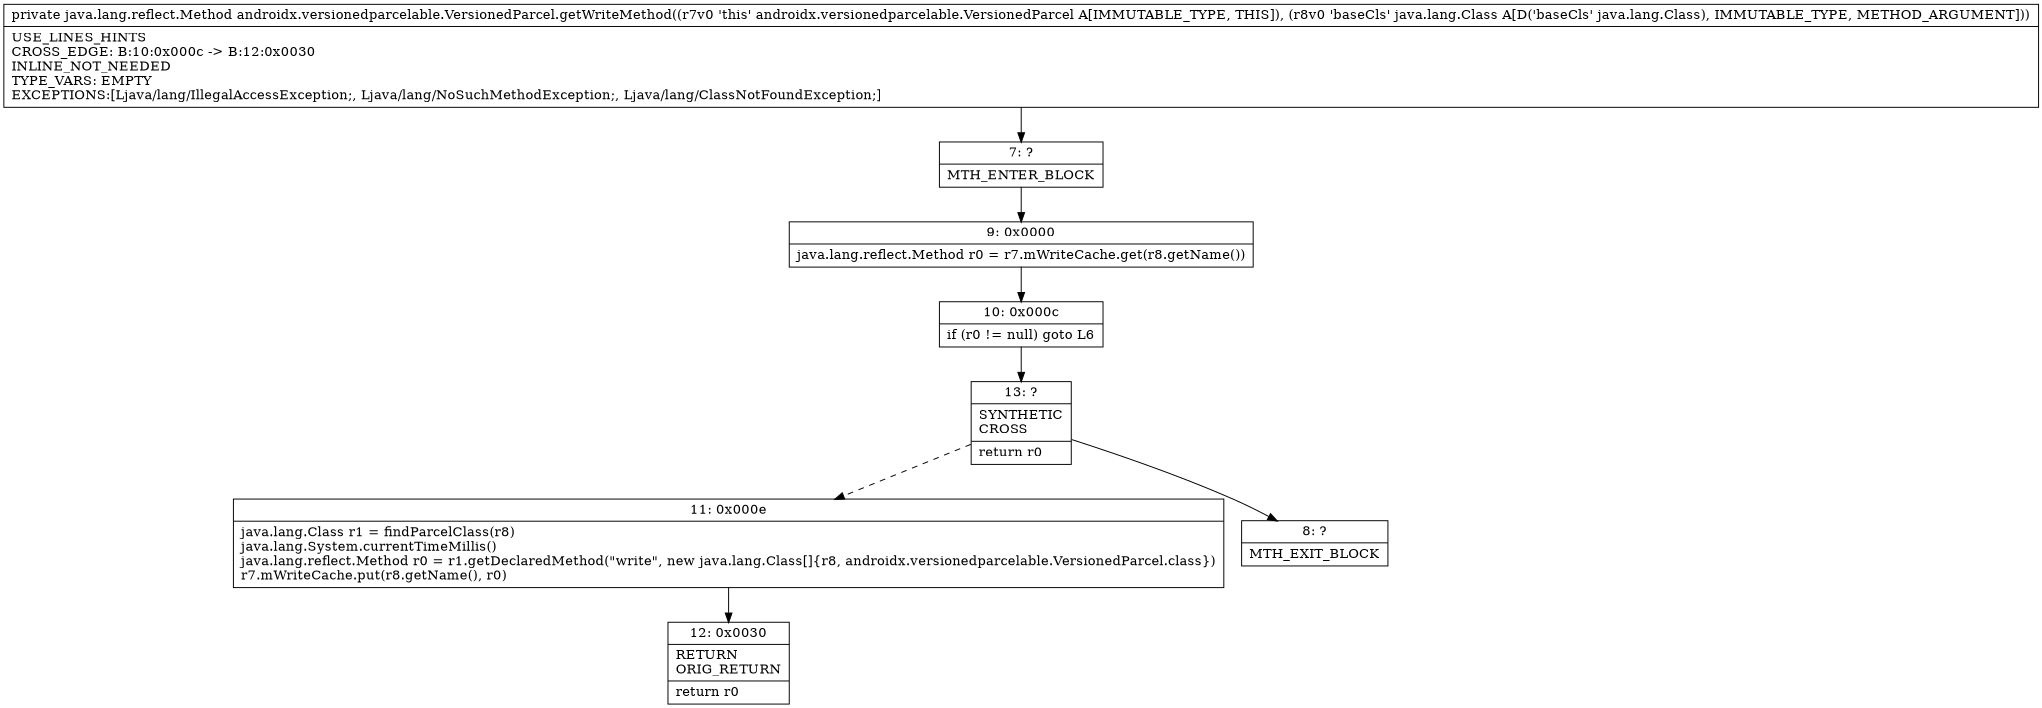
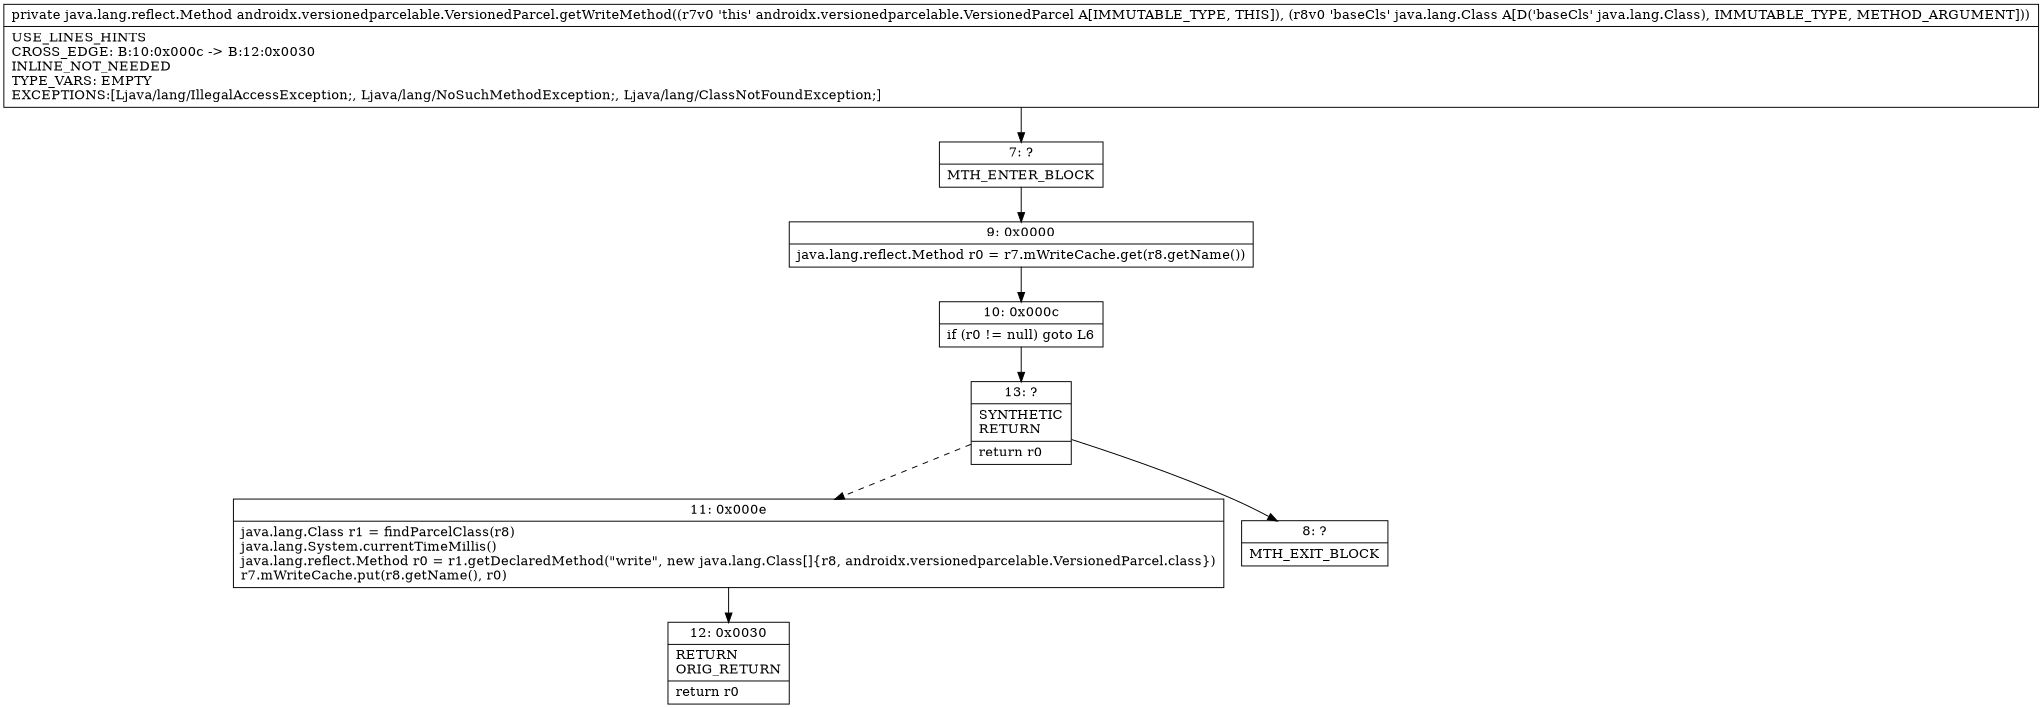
node "13: ?": text "CROSS" -> "RETURN"
